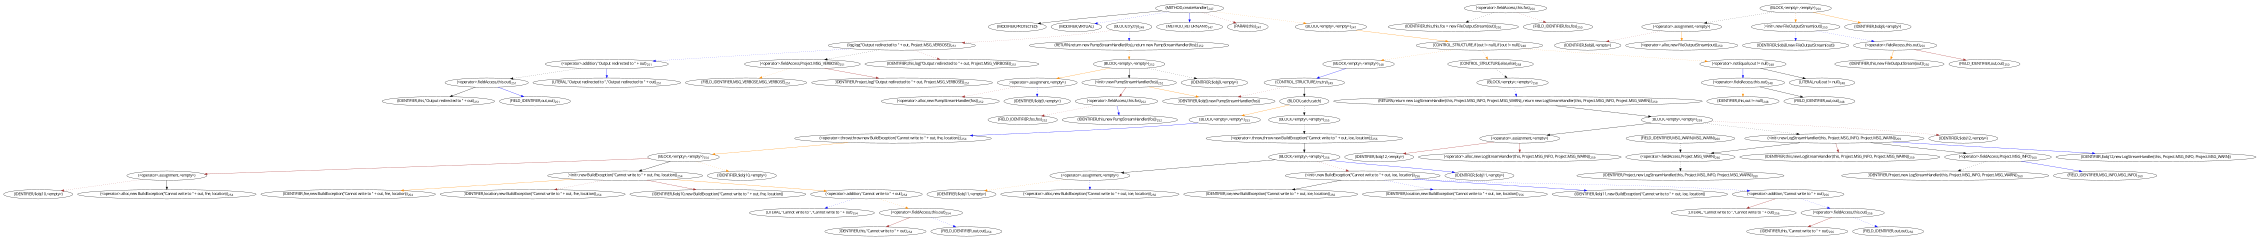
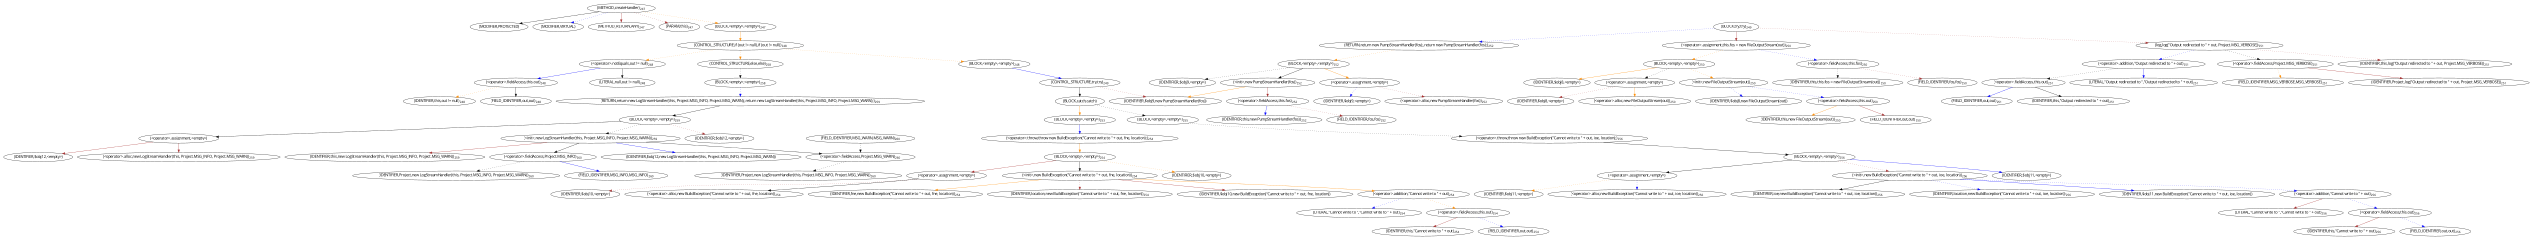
edge "(METHOD,createHandler)" -> "(METHOD_RETURN,ANY)": color blue -> brown
node "(<operator>.assignment,this.fos = new FileOutputStream(out))": added
